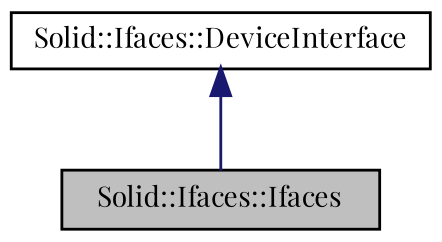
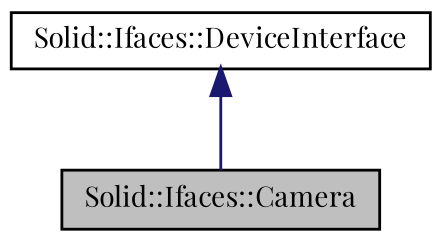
node "Solid::Ifaces::Ifaces": label "Solid::Ifaces::Ifaces" -> "Solid::Ifaces::Camera"
